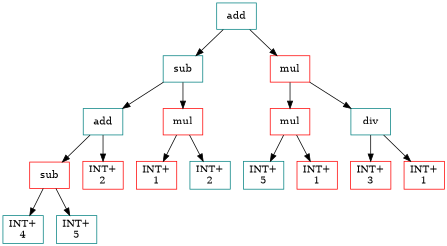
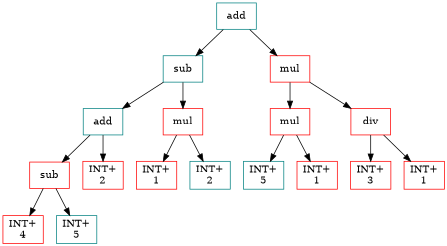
node "div": color teal -> red
node "INT+ 4": color teal -> red
